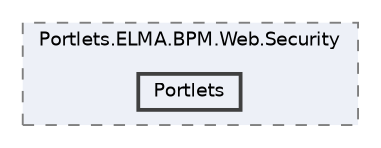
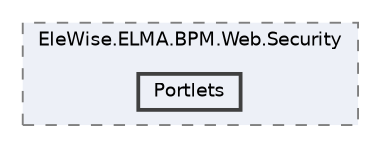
cluster "Portlets.ELMA.BPM.Web.Security": label "Portlets.ELMA.BPM.Web.Security" -> "EleWise.ELMA.BPM.Web.Security"
